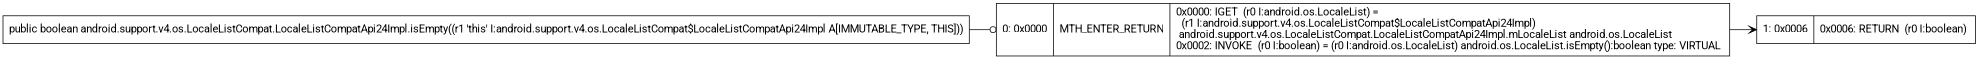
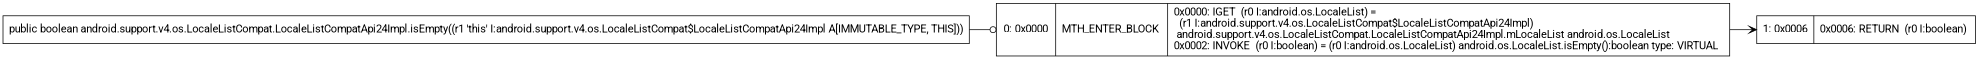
node "0: 0x0000": text "MTH_ENTER_RETURN" -> "MTH_ENTER_BLOCK"
